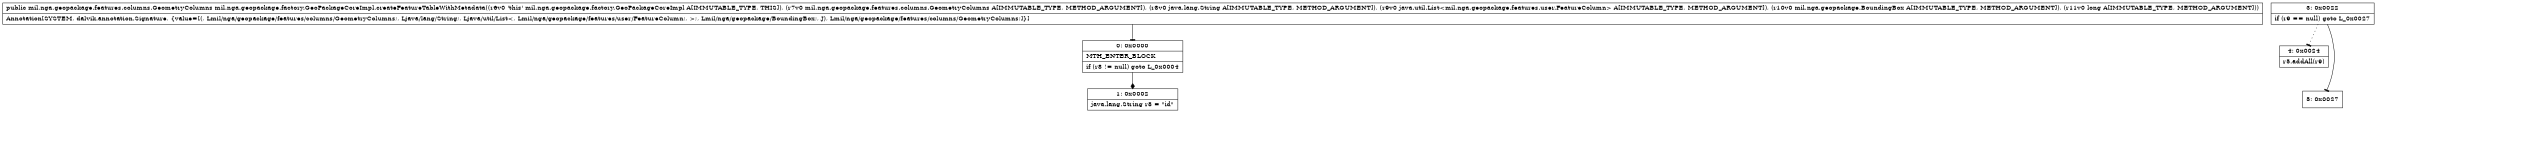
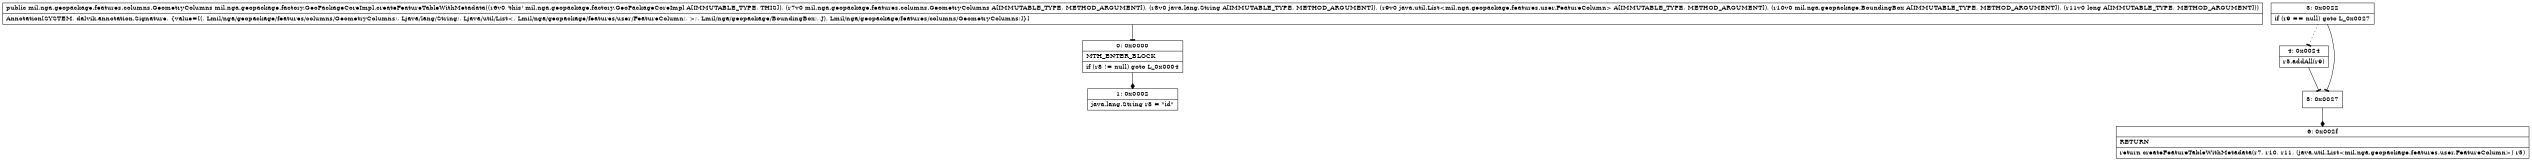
edge "4: 0x0024" -> "5: 0x0027": added
node "6: 0x002f": added
